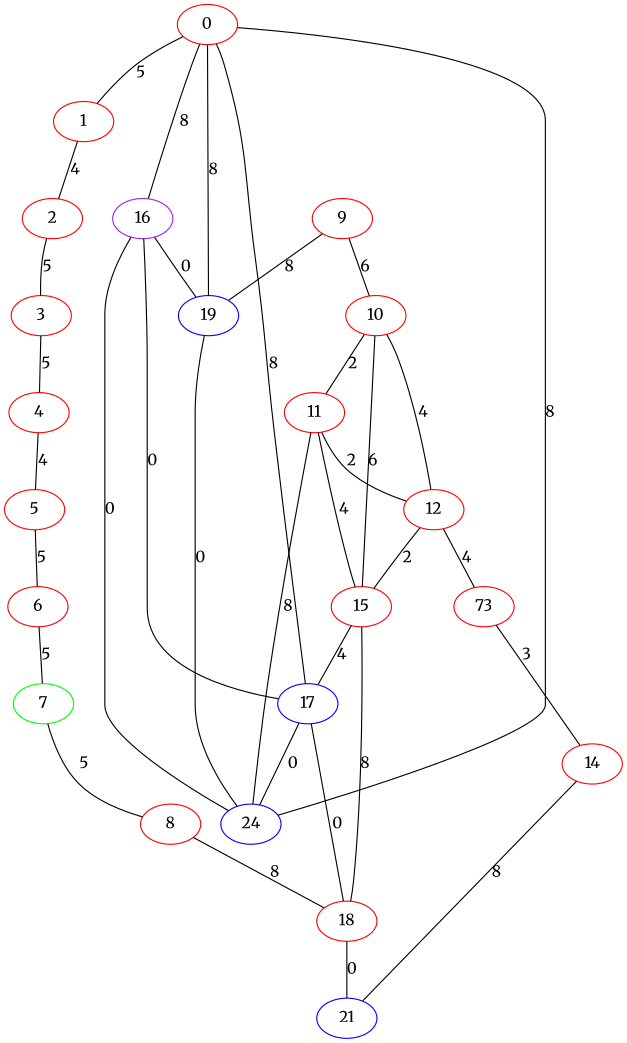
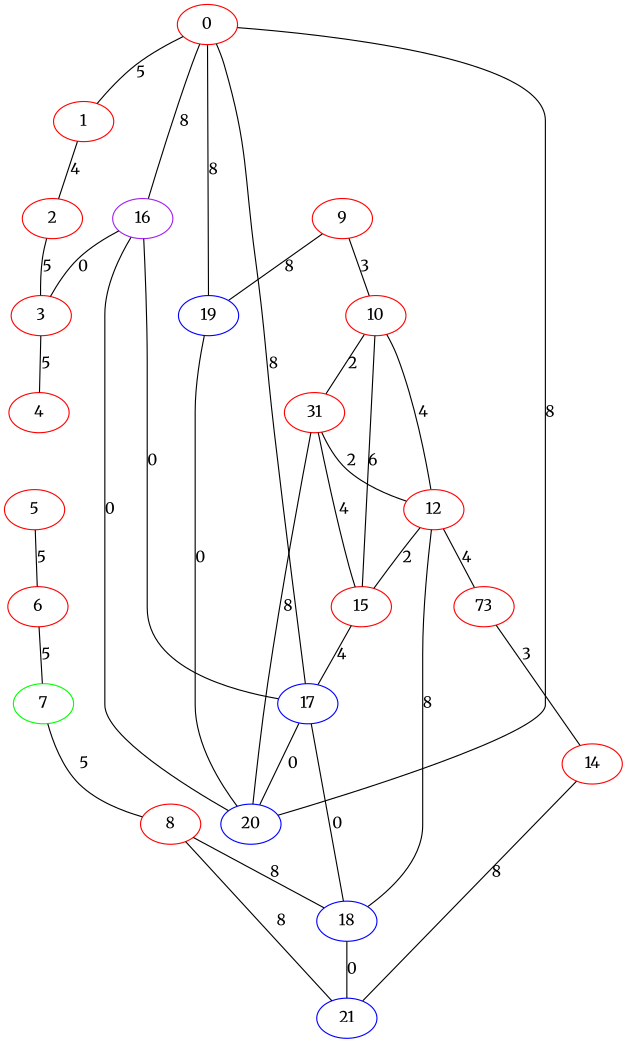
edge "16" -- "19": now "16" -- "3"
edge "9" -- "10": label "6" -> "3"
node "11": label "11" -> "31"
edge "4" -- "5": removed, label "4"
edge "15" -- "18": now "12" -- "18"
node "24": label "24" -> "20"
edge "8" -- "21": added, label "8"
node "18": color red -> blue
